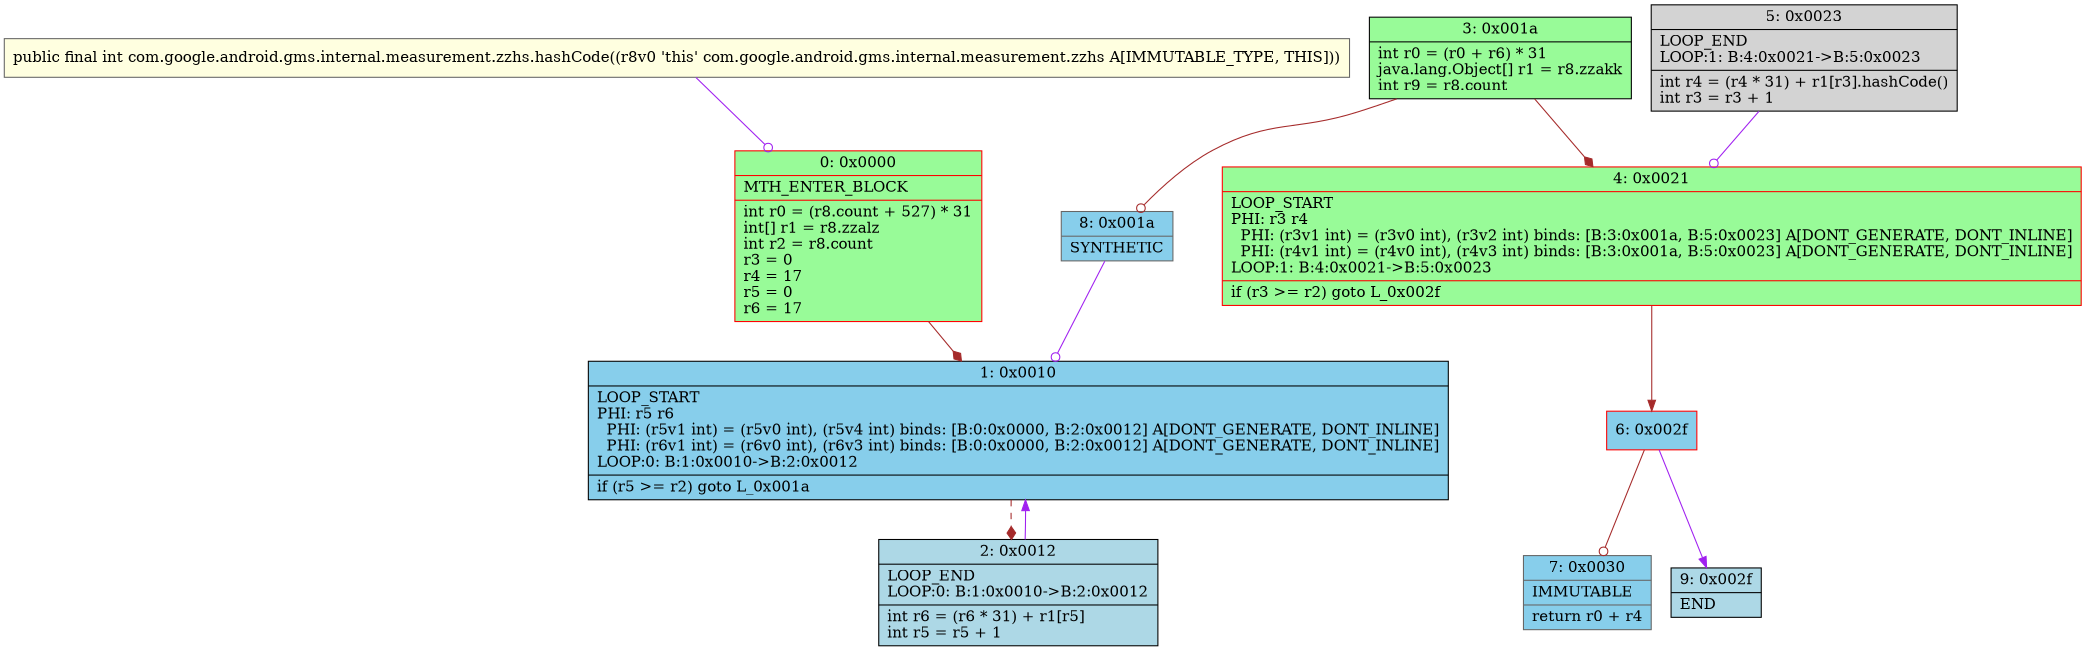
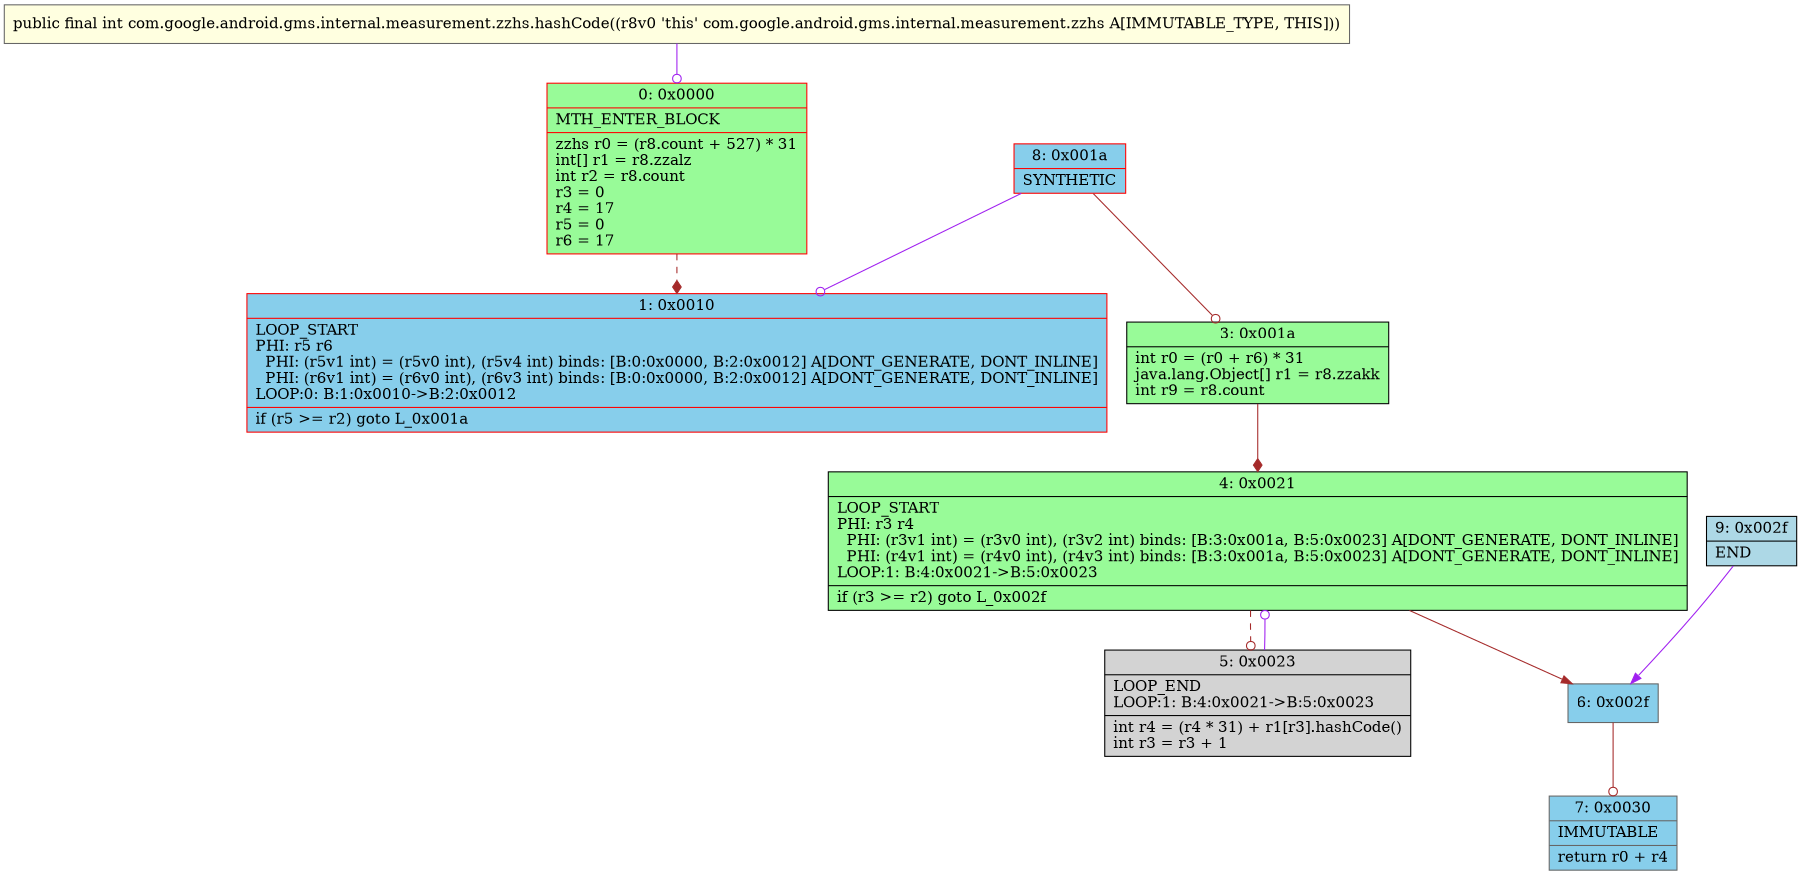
edge "3: 0x001a" -> "8: 0x001a": reversed
node "0: 0x0000": text "int r0 = (r8.count + 527) * 31" -> "zzhs r0 = (r8.count + 527) * 31"
node "8: 0x001a": color gray40 -> red
node "4: 0x0021": color red -> black
edge "0: 0x0000" -> "1: 0x0010": style solid -> dashed
node "1: 0x0010": color black -> red
node "6: 0x002f": color red -> gray40
edge "6: 0x002f" -> "9: 0x002f": reversed
node "2: 0x0012": removed
edge "4: 0x0021" -> "5: 0x0023": added
